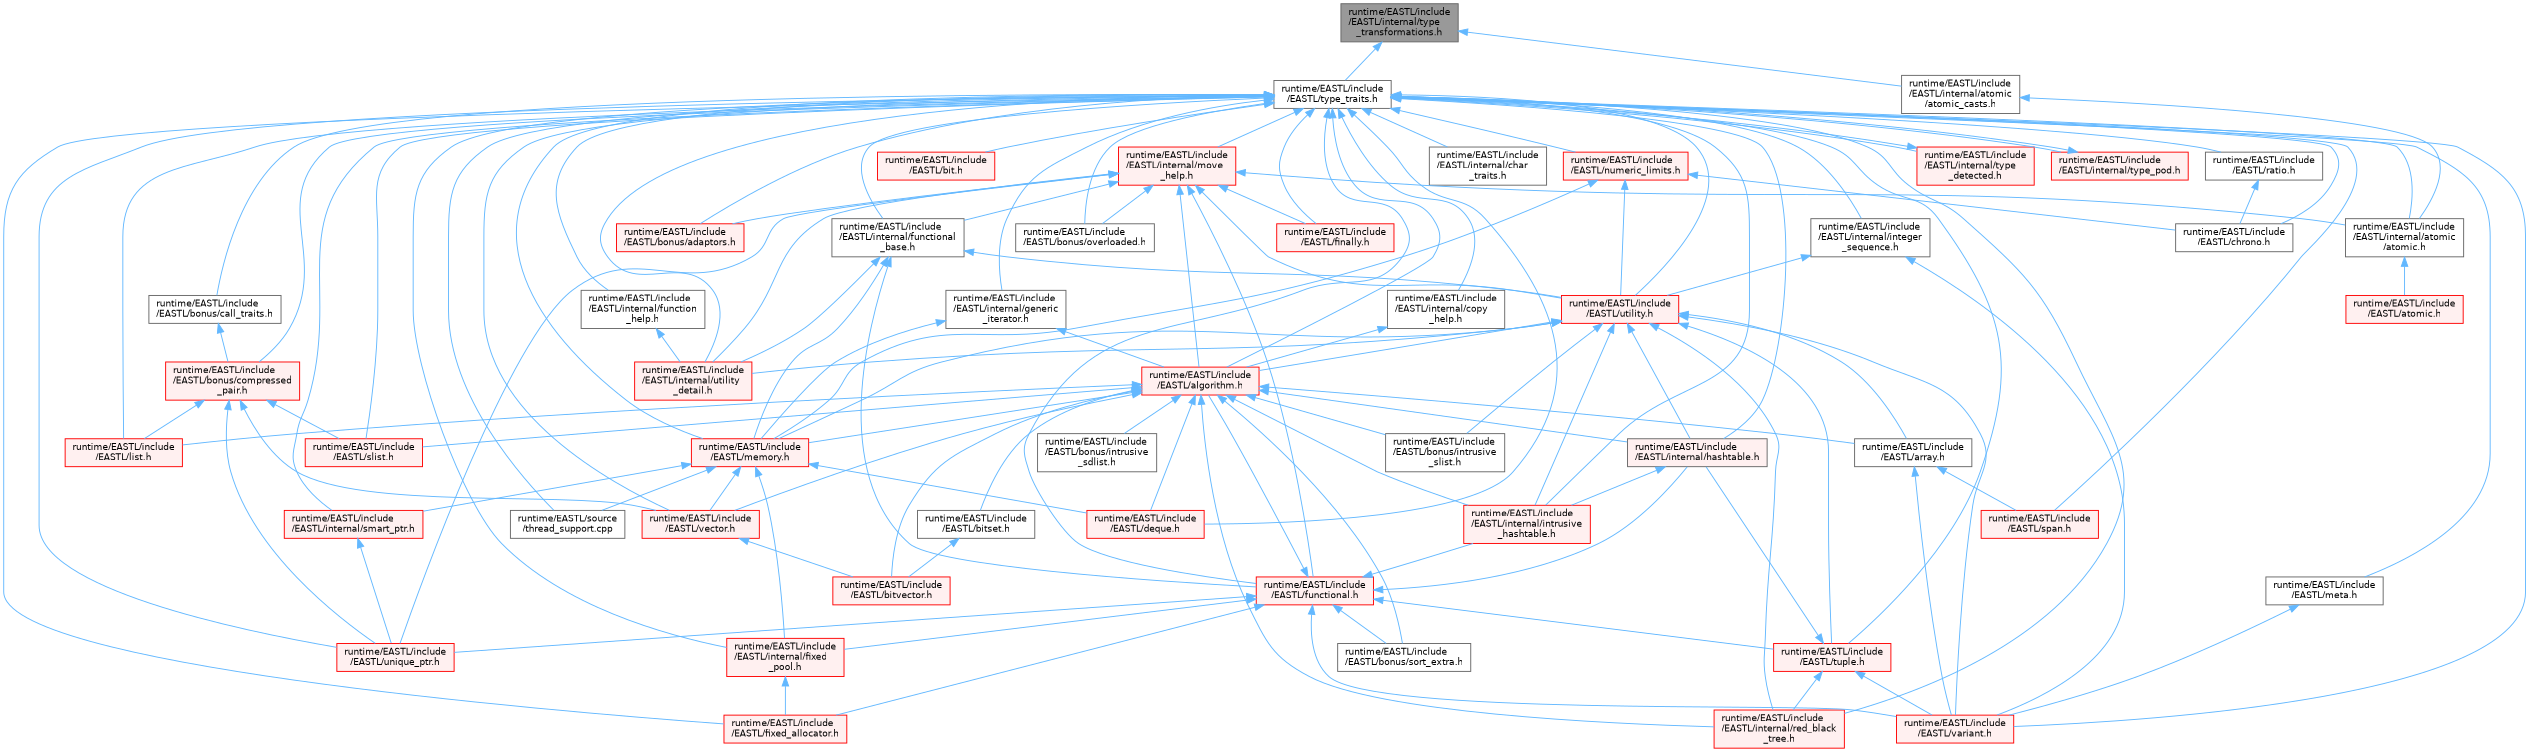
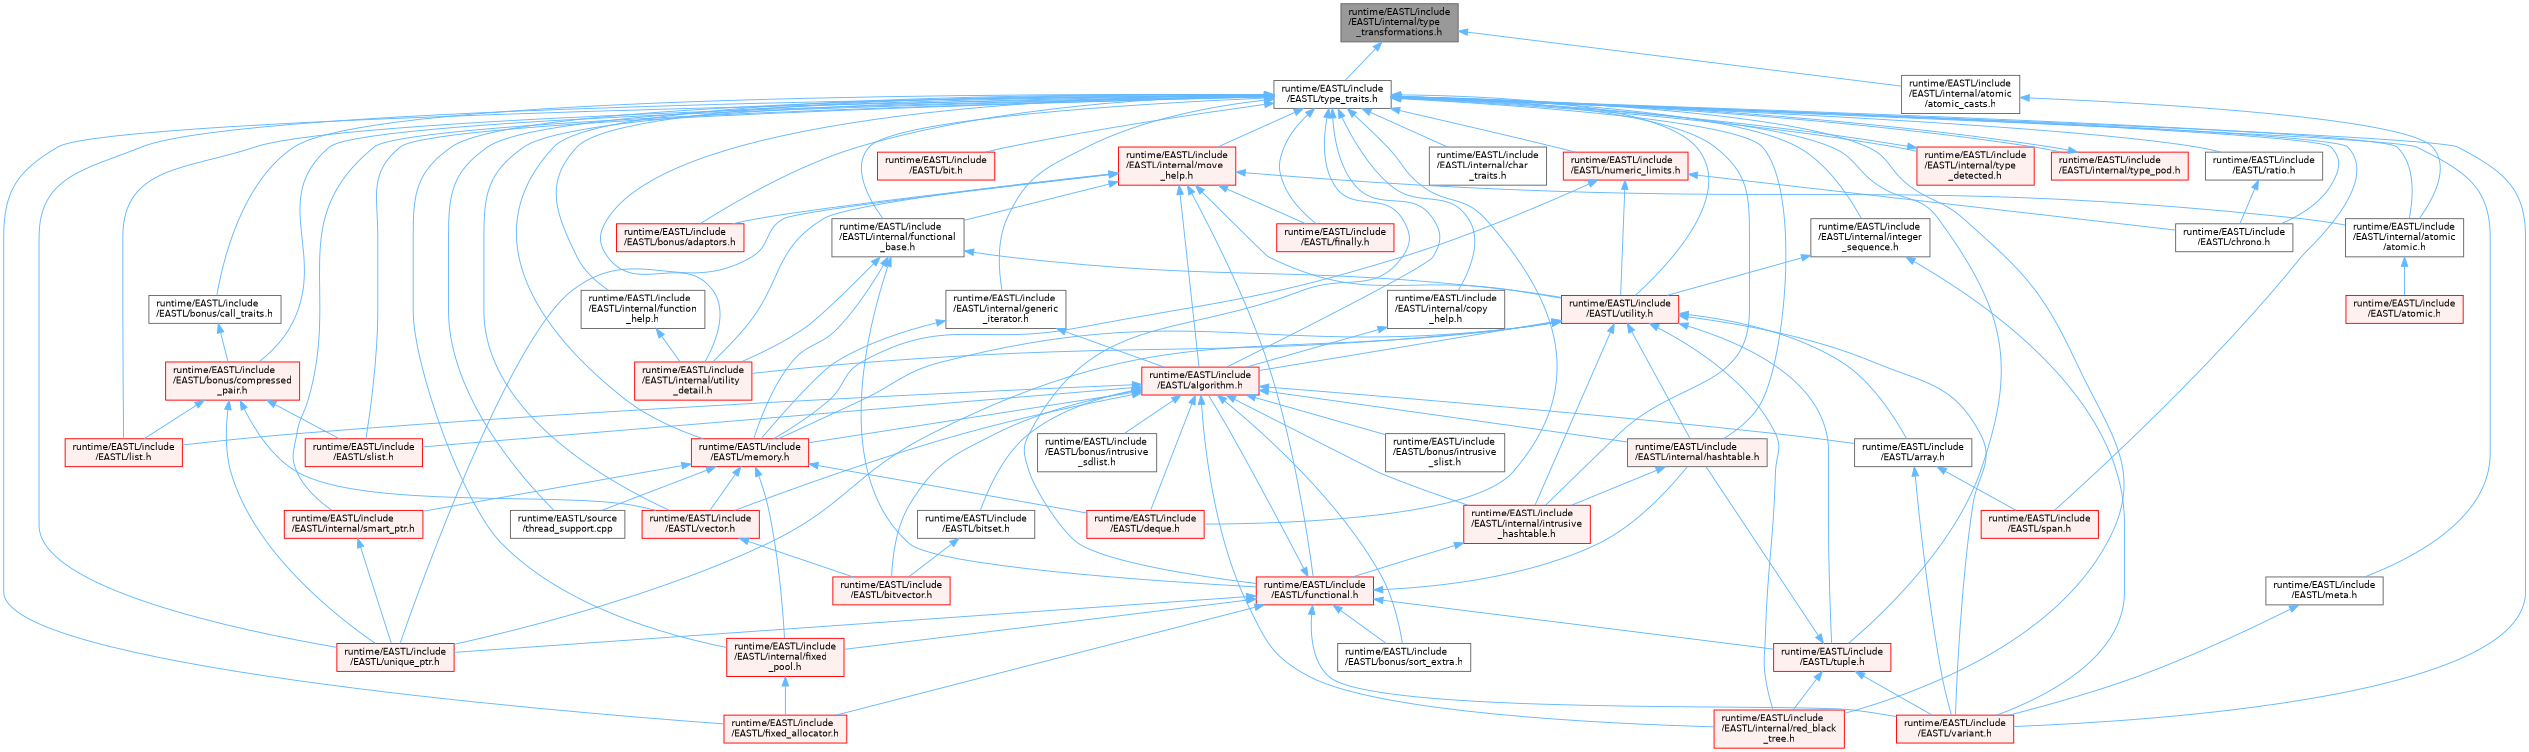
node "runtime/EASTL/include /EASTL/bonus/overloaded.h": removed
edge "runtime/EASTL/include /EASTL/bonus/intrusive _slist.h" -> "runtime/EASTL/include /EASTL/utility.h": now "runtime/EASTL/include /EASTL/unique_ptr.h" -> "runtime/EASTL/include /EASTL/utility.h"
edge "runtime/EASTL/include /EASTL/internal/intrusive _hashtable.h" -> "runtime/EASTL/include /EASTL/functional.h": reversed
